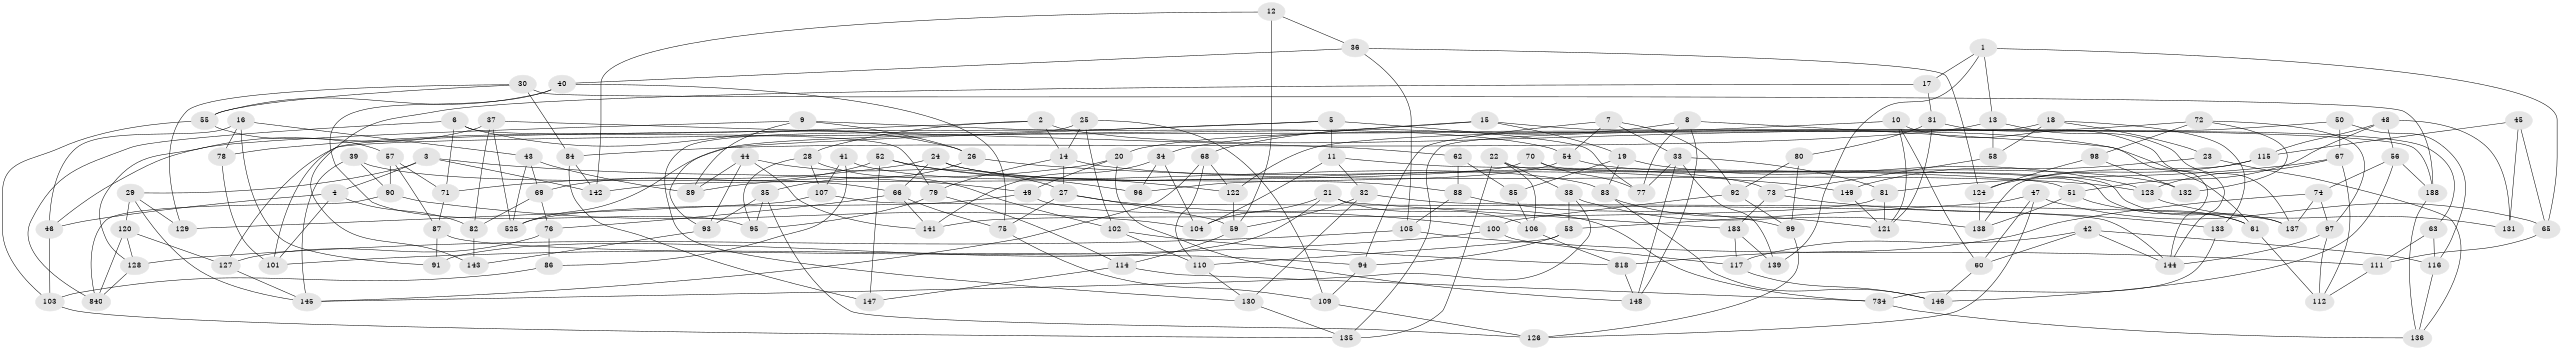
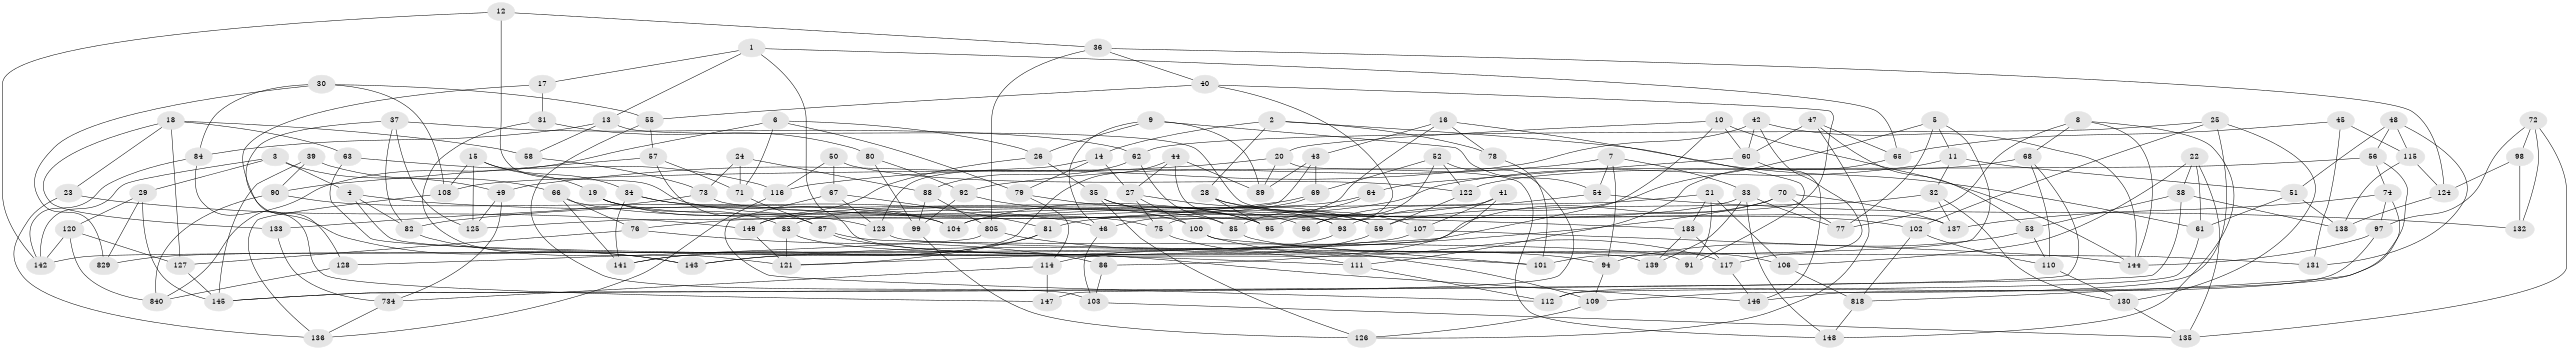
edge "31" -- "63": now "18" -- "63"
edge "25" -- "14": now "25" -- "62"
edge "24" -- "66": removed
node "64": added
node "188": label "188" -> "108"
node "129": label "129" -> "829"
node "525": label "525" -> "125"
node "105": label "105" -> "805"
edge "70" -- "143": added
edge "120" -- "128": now "120" -- "142"
